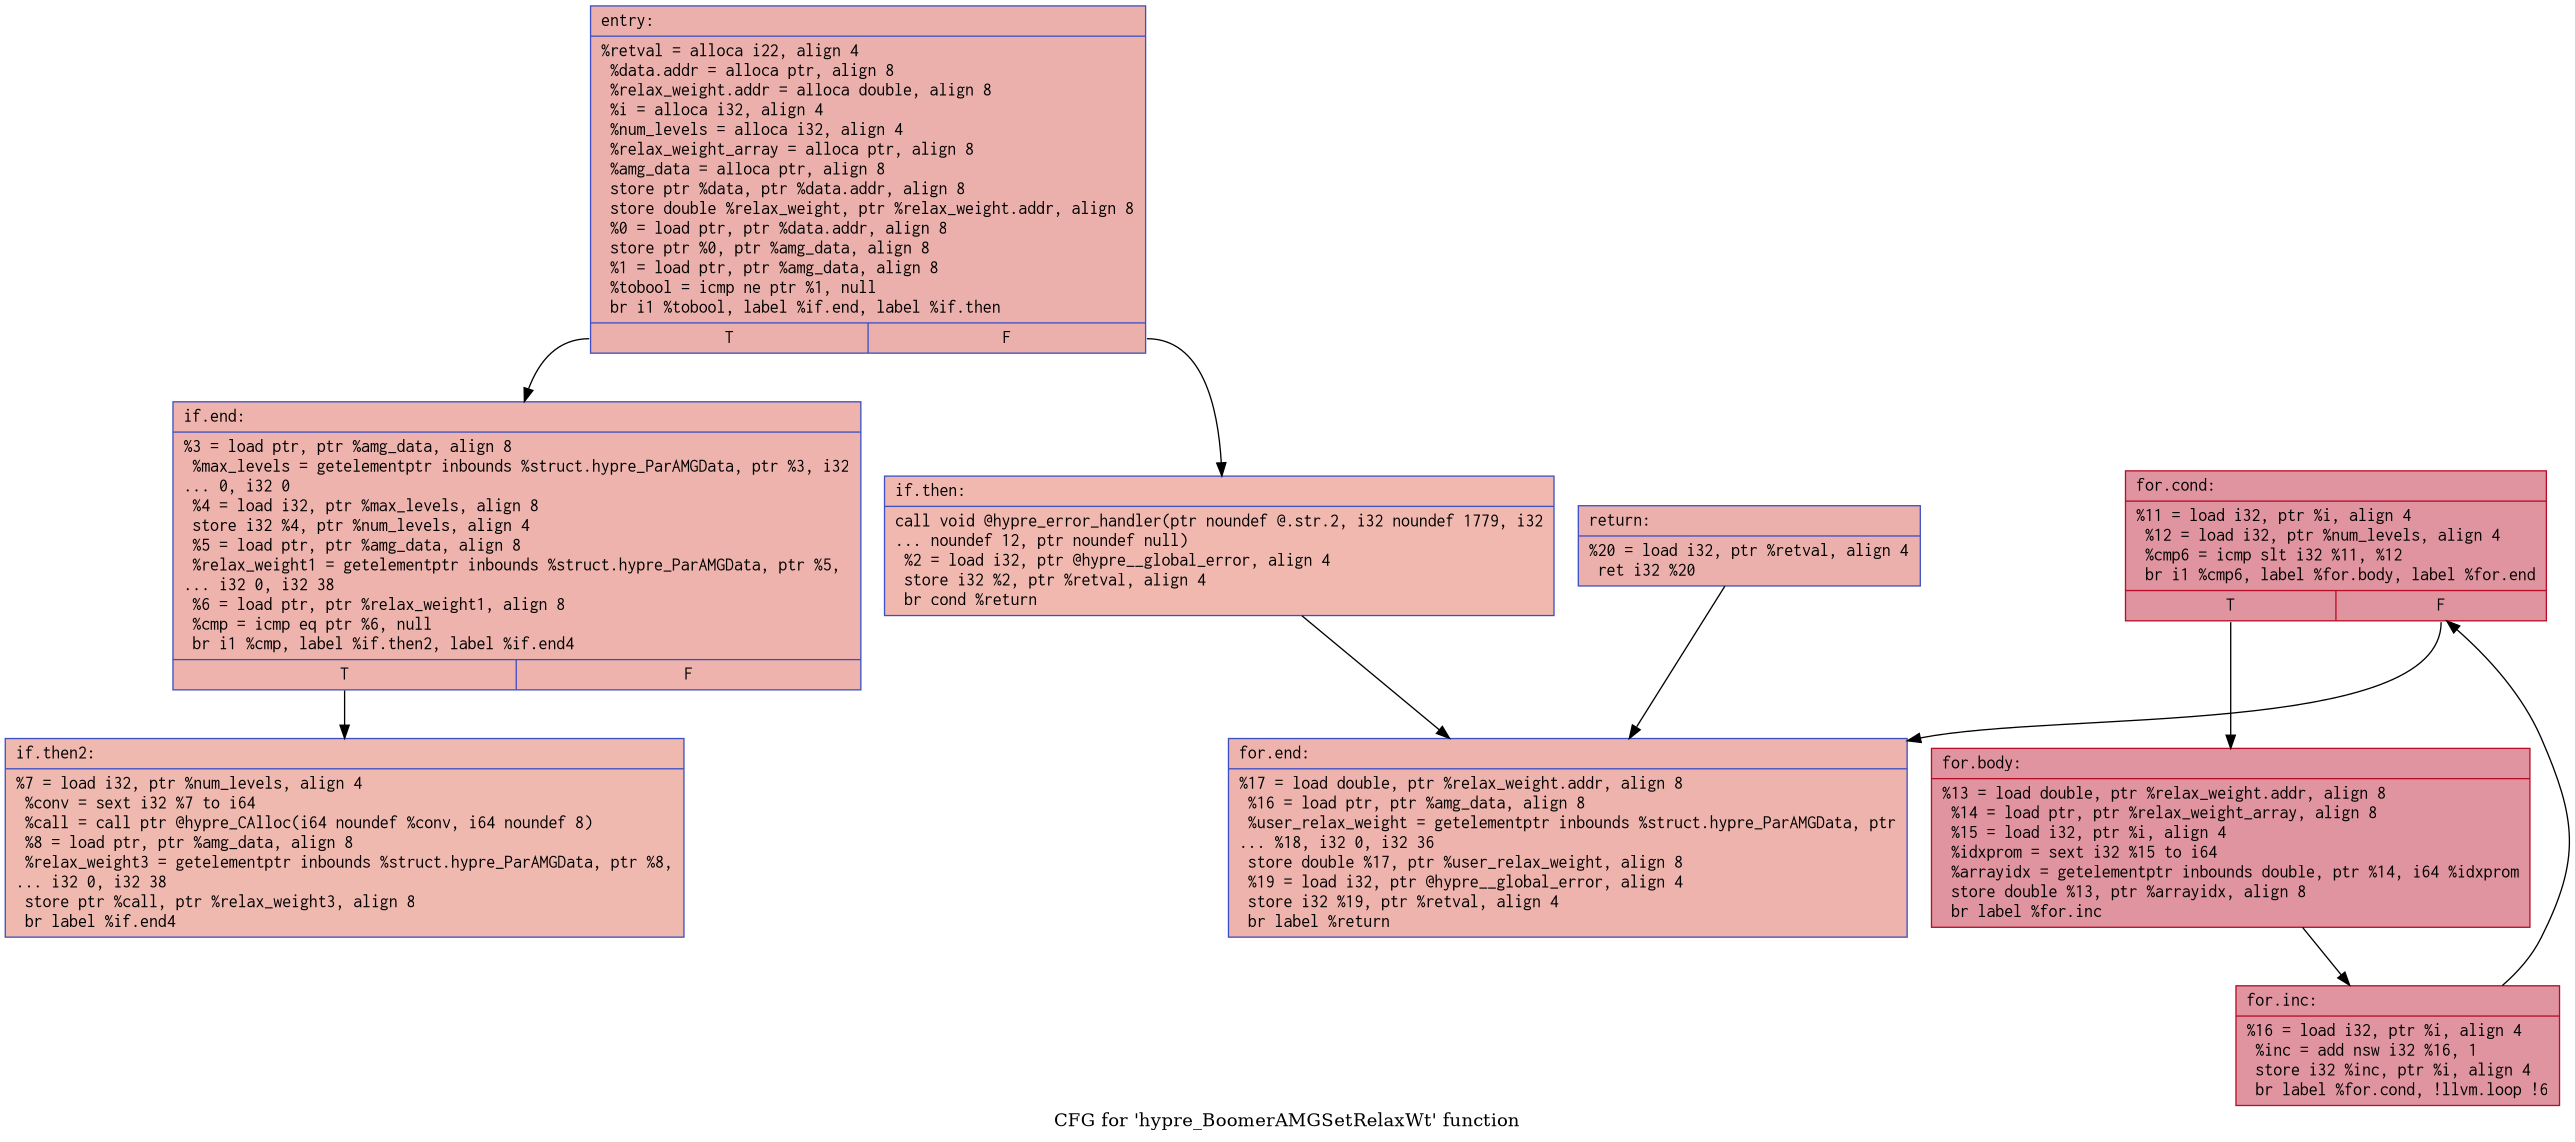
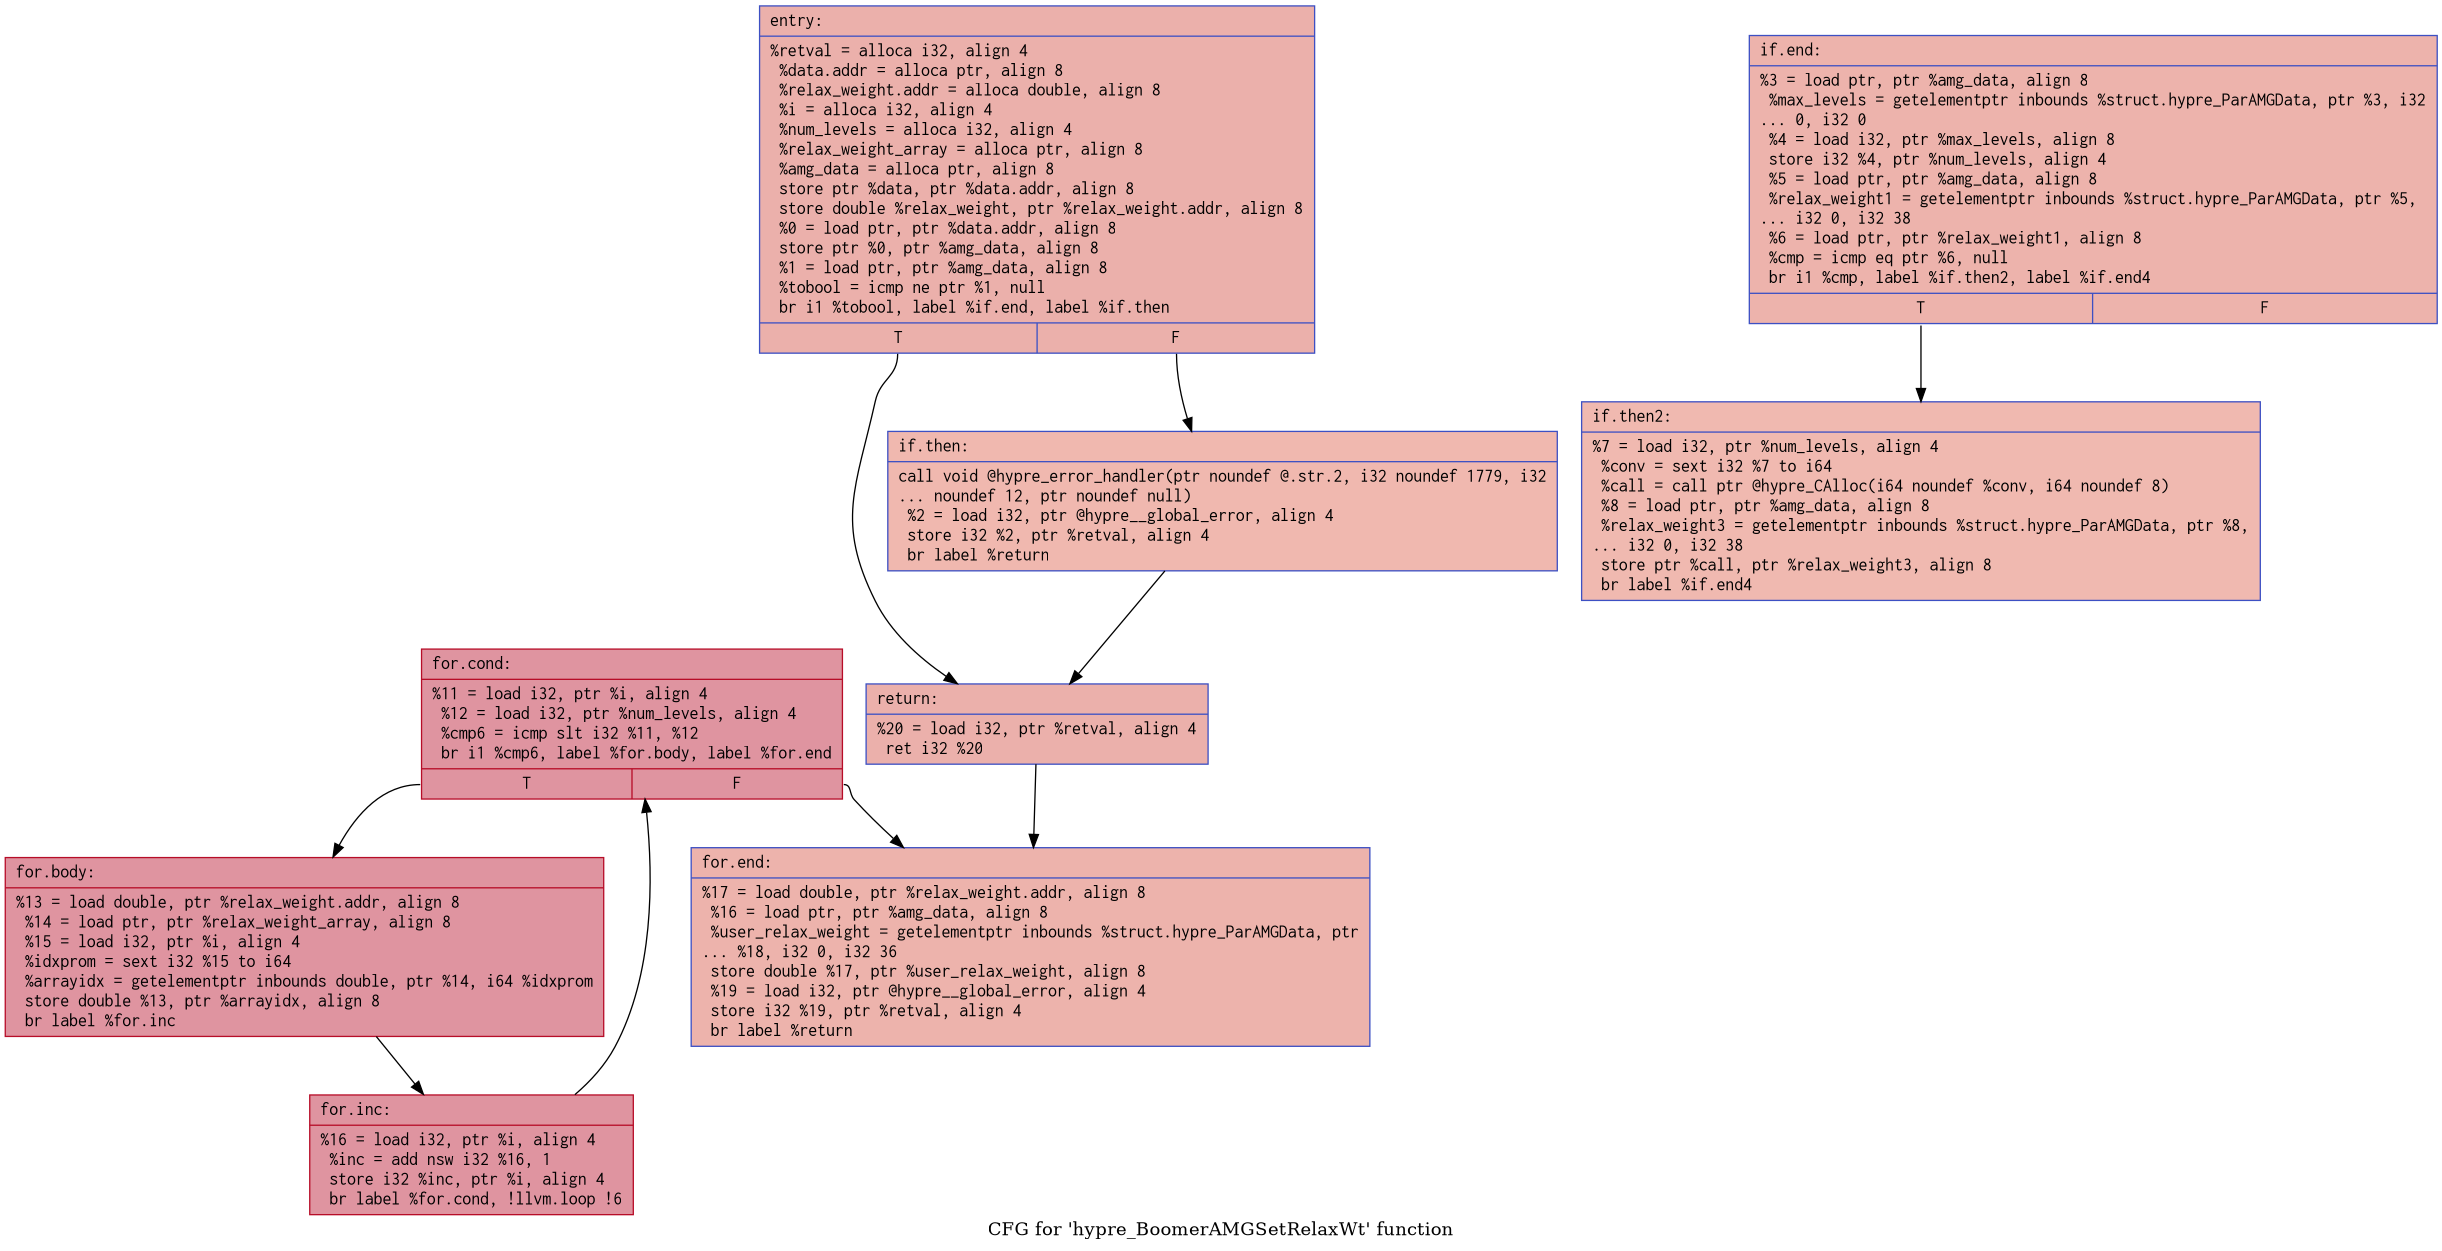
node "entry:": text "%retval = alloca i22, align 4" -> "%retval = alloca i32, align 4"
edge "entry:" -> "if.end:": now "entry:" -> "return:"
node "if.then:": text "br cond %return" -> "br label %return"
edge "if.then:" -> "for.end:": now "if.then:" -> "return:"
